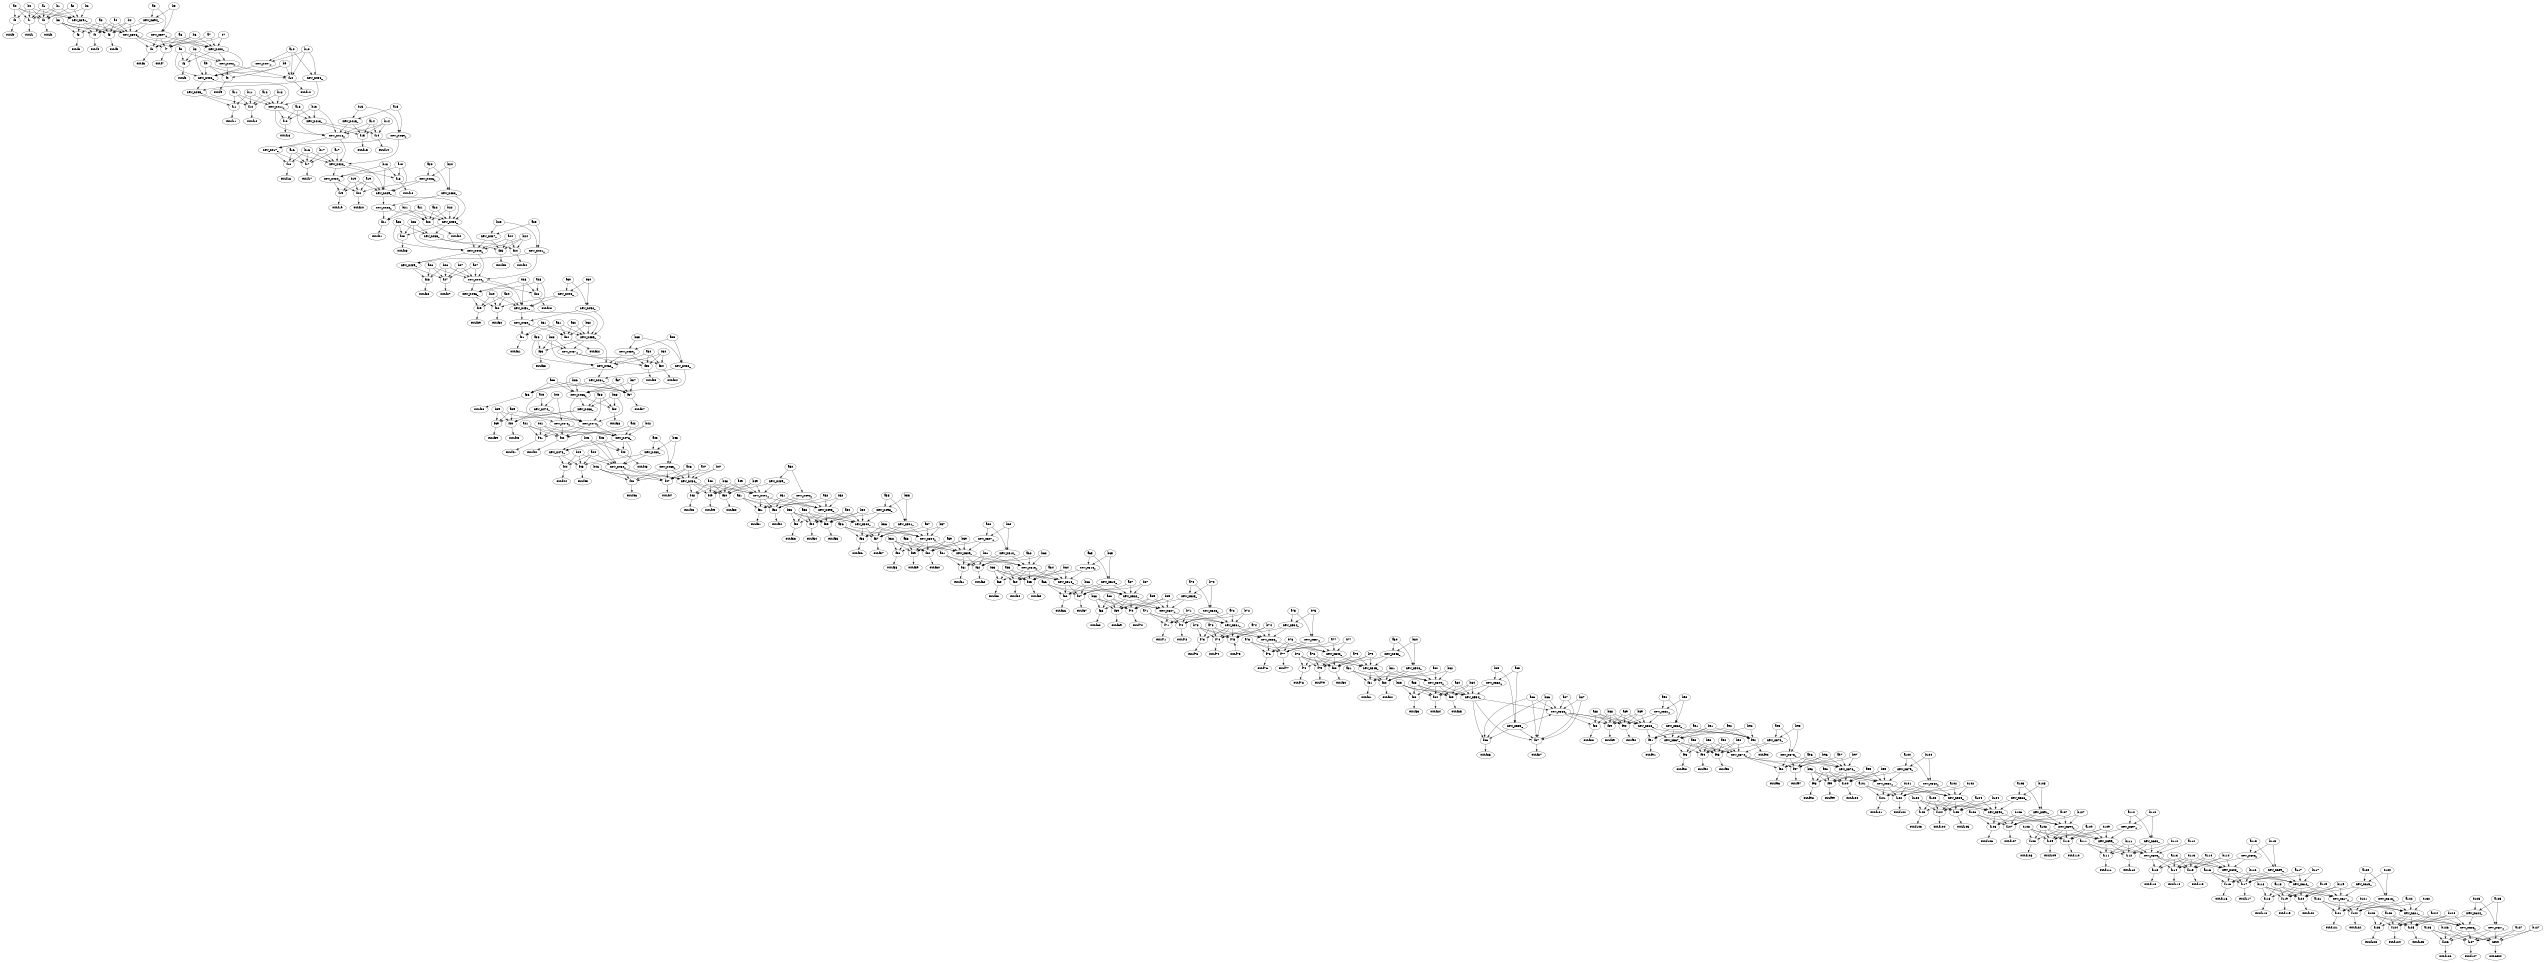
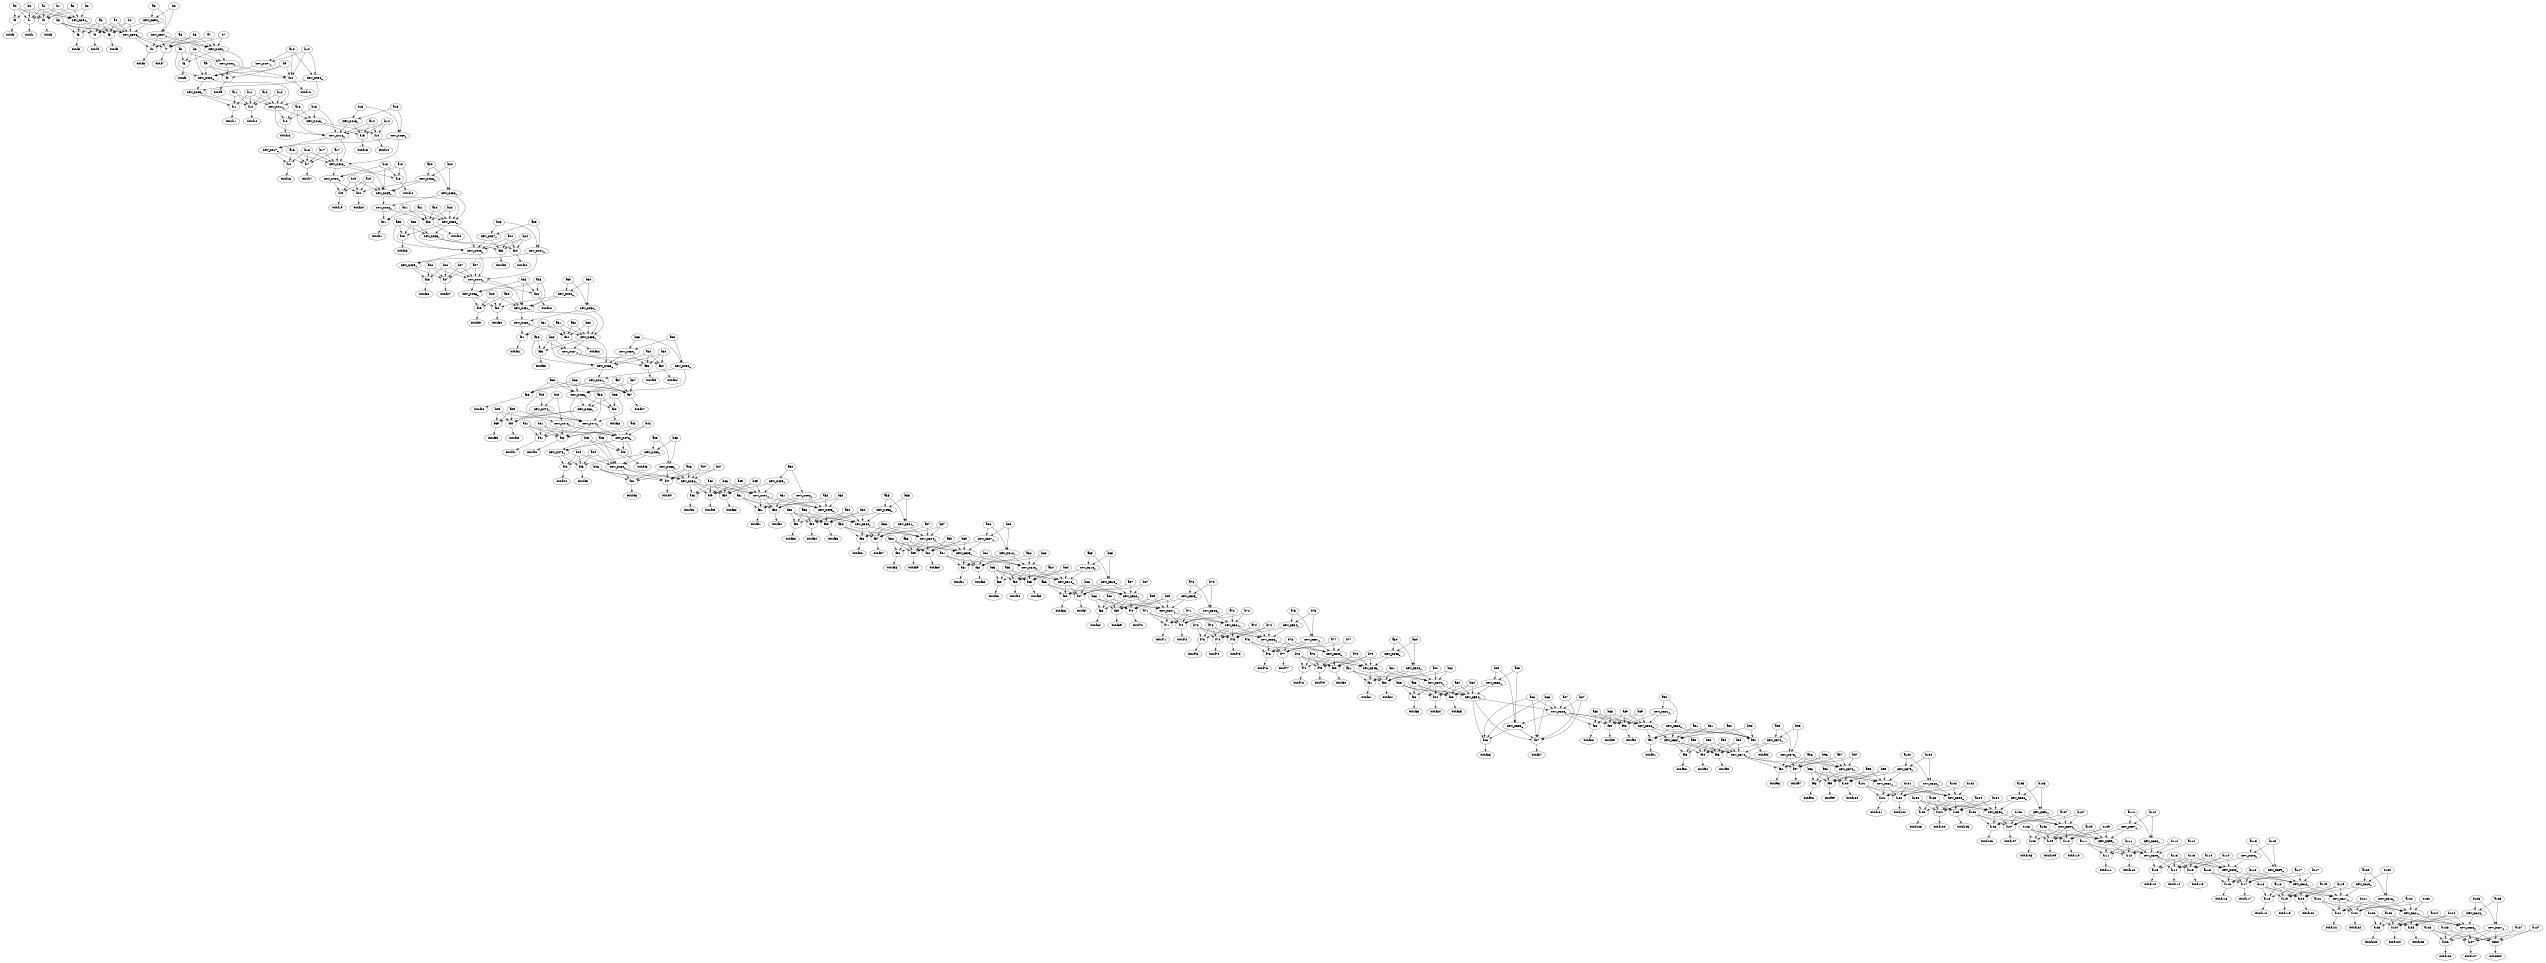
edge "out:f75" -> "f75": reversed
node "b90": removed
edge "new_n555_" -> "new_n558_": reversed
